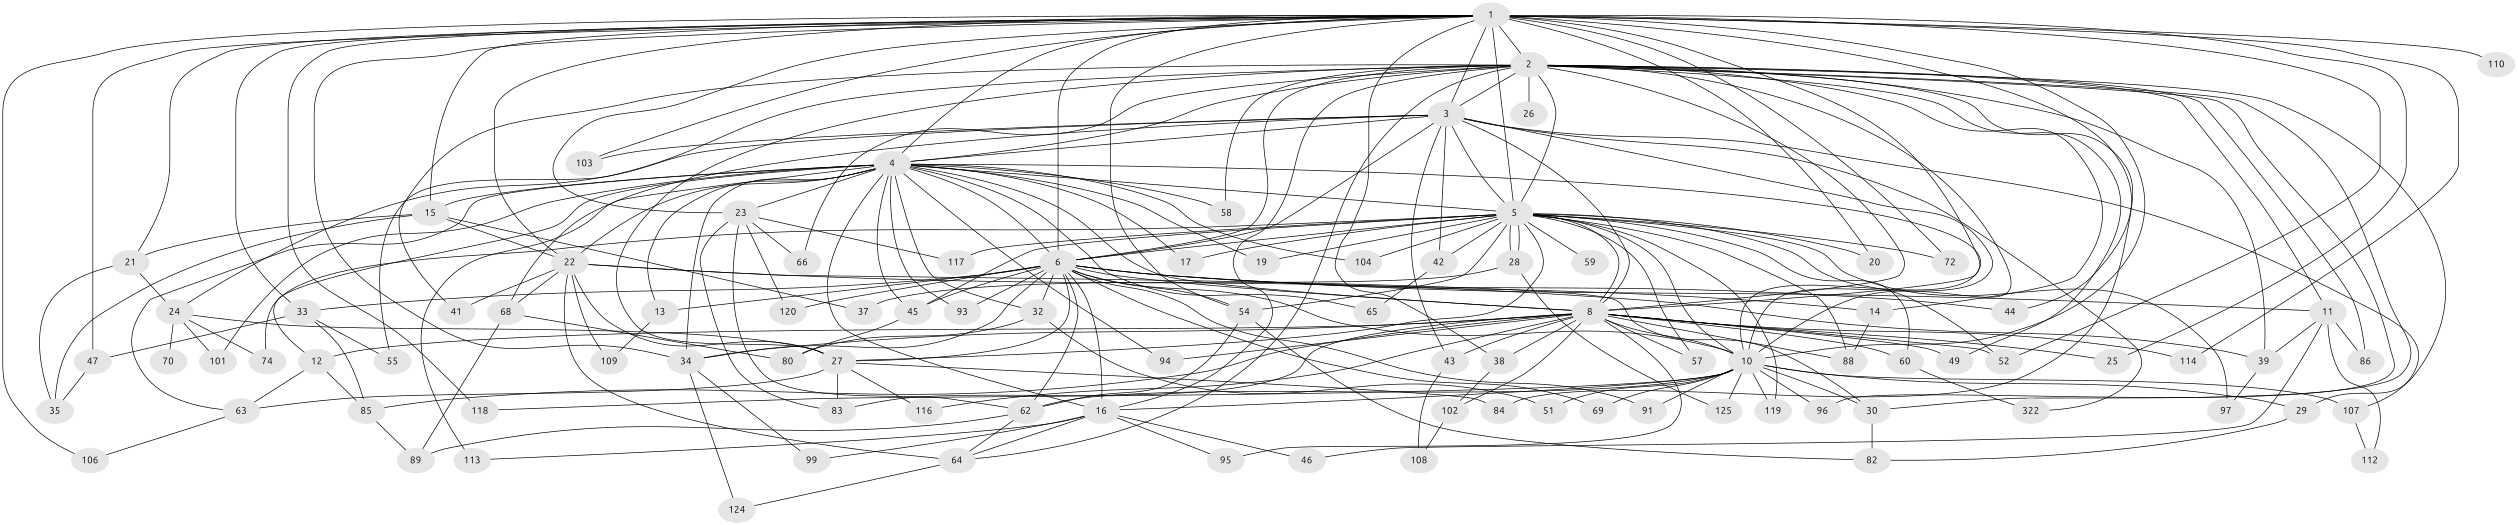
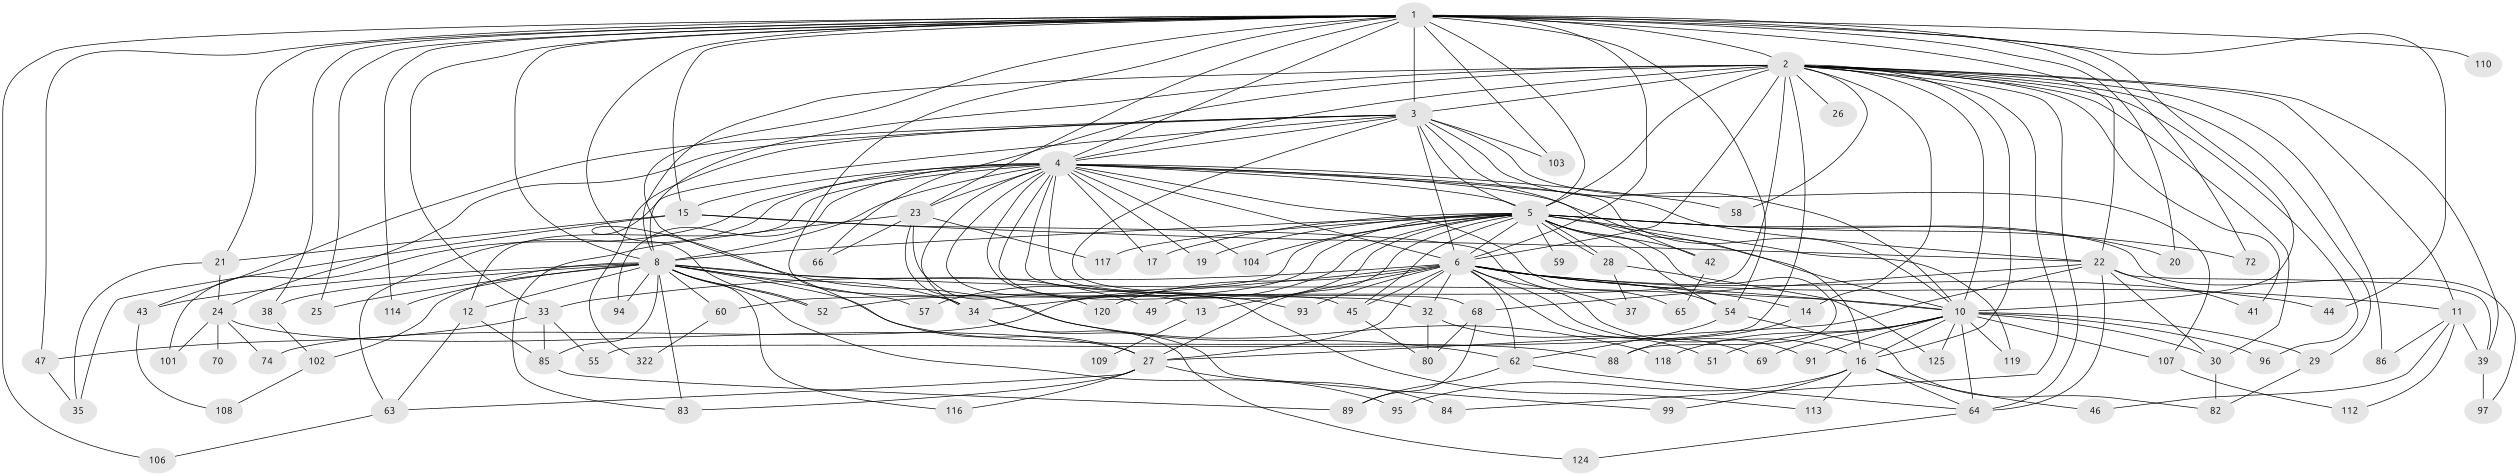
edge "6" -- "8": removed
edge "22" -- "109": removed
edge "10" -- "62": now "10" -- "64"
